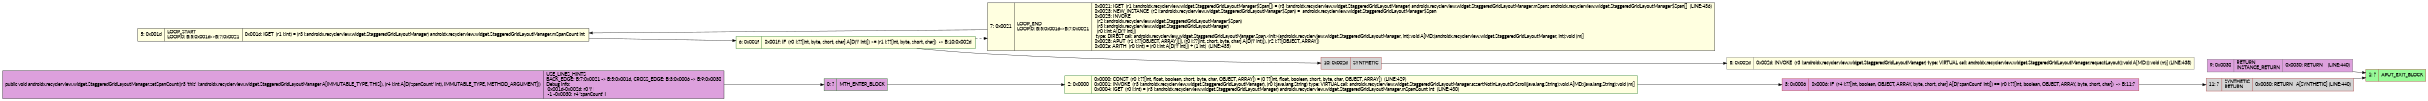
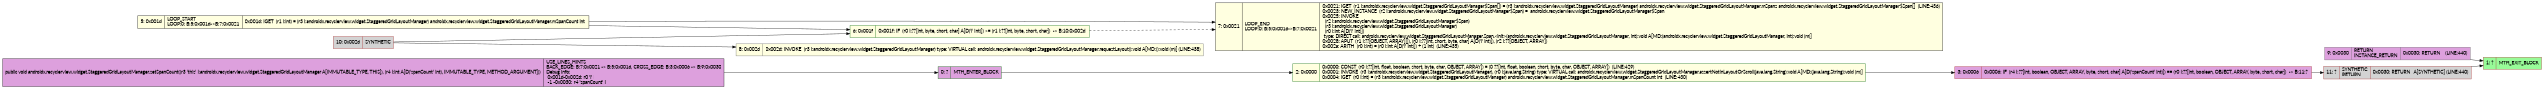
edge "7: 0x0021" -> "5: 0x001d": reversed
edge "6: 0x001f" -> "10: 0x002d": reversed
node "1: ?": text "APUT_EXIT_BLOCK" -> "MTH_EXIT_BLOCK"
